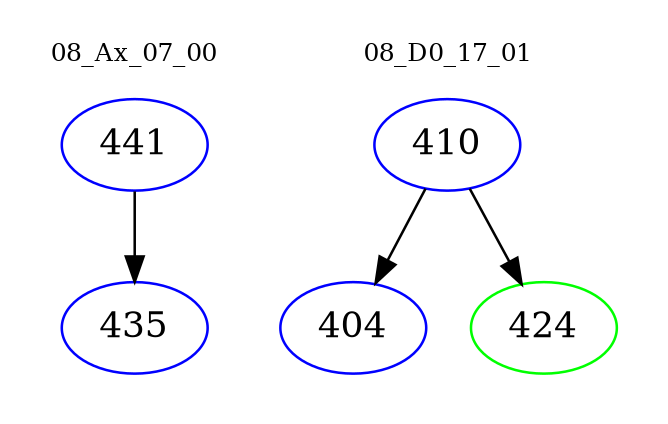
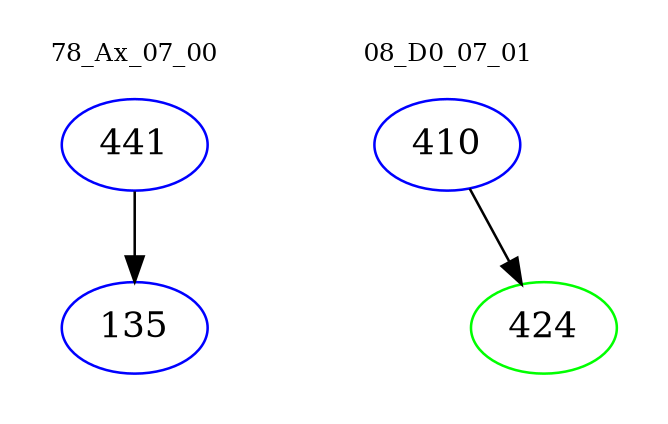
cluster "08_Ax_07_00": label "08_Ax_07_00" -> "78_Ax_07_00"
cluster "08_D0_17_01": label "08_D0_17_01" -> "08_D0_07_01"
node "435": label "435" -> "135"
node "404": removed
